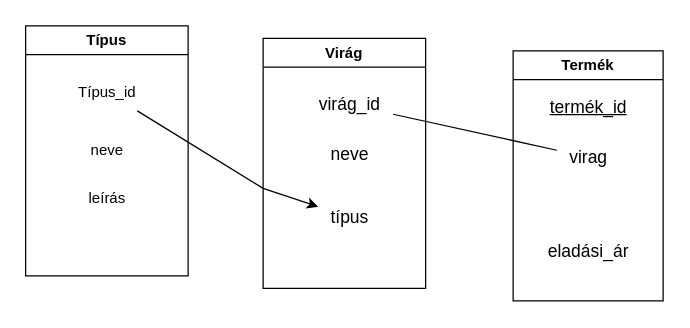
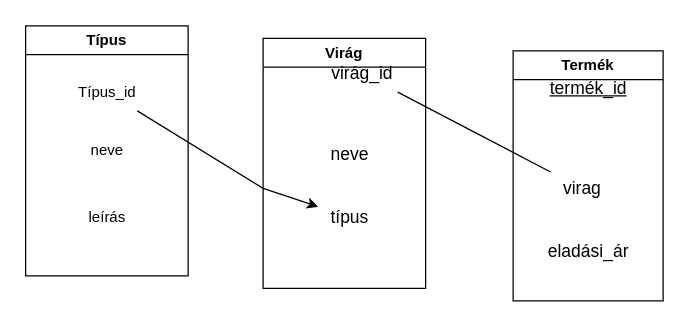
node "virág_id": moved (349, 104) -> (362, 73)
node "termék_id": moved (588, 107) -> (588, 88)
node "virag": moved (588, 157) -> (582, 188)
node "leírás": moved (107, 198) -> (107, 217)
